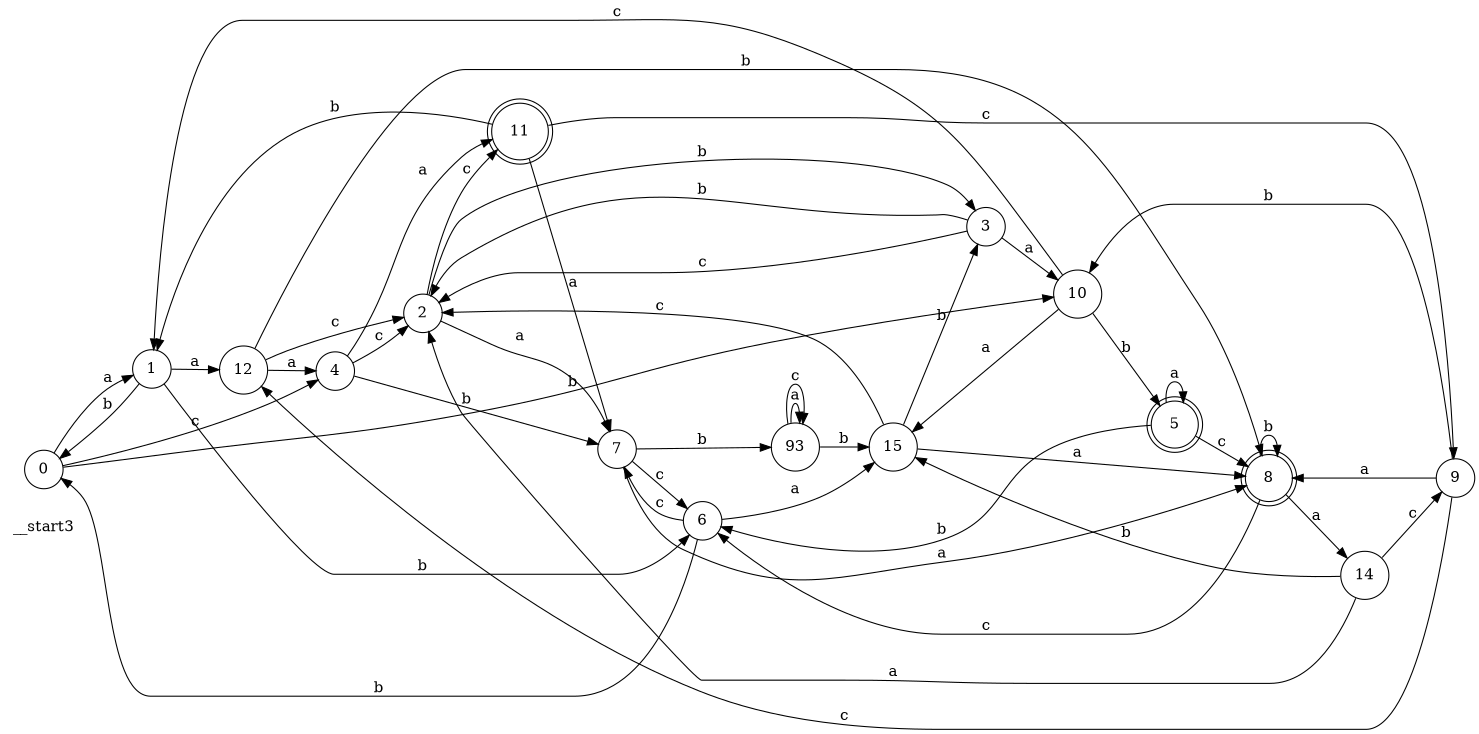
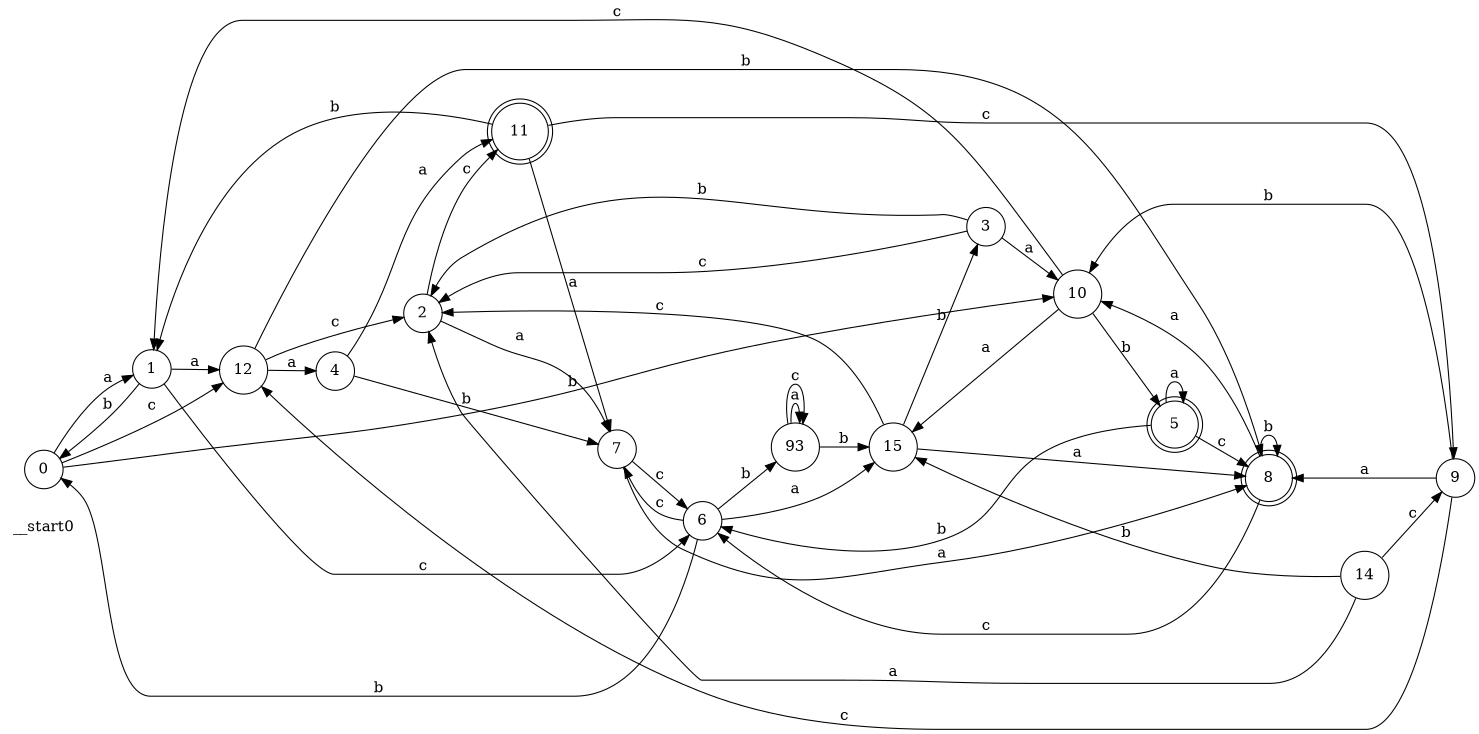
edge "2" -> "3": removed, label "b"
edge "4" -> "2": removed, label "c"
edge "0" -> "4": now "0" -> "12"
edge "7" -> "93": now "6" -> "93"
edge "8" -> "14": now "8" -> "10"
node "__start3": label "__start3" -> "__start0"
edge "1" -> "6": label "b" -> "c"
